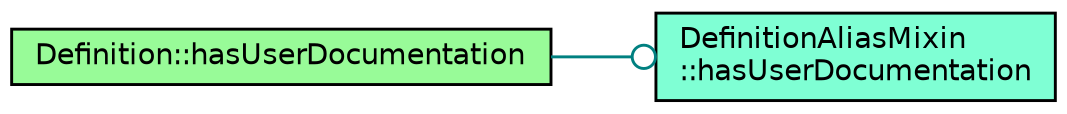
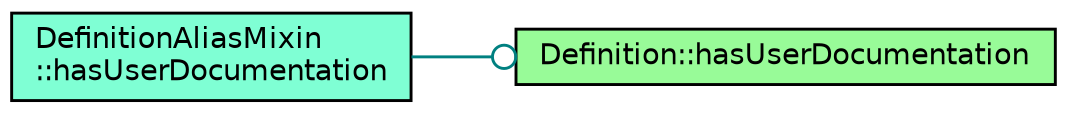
edge "Definition::hasUserDocumentation" -> "DefinitionAliasMixin ::hasUserDocumentation": reversed
